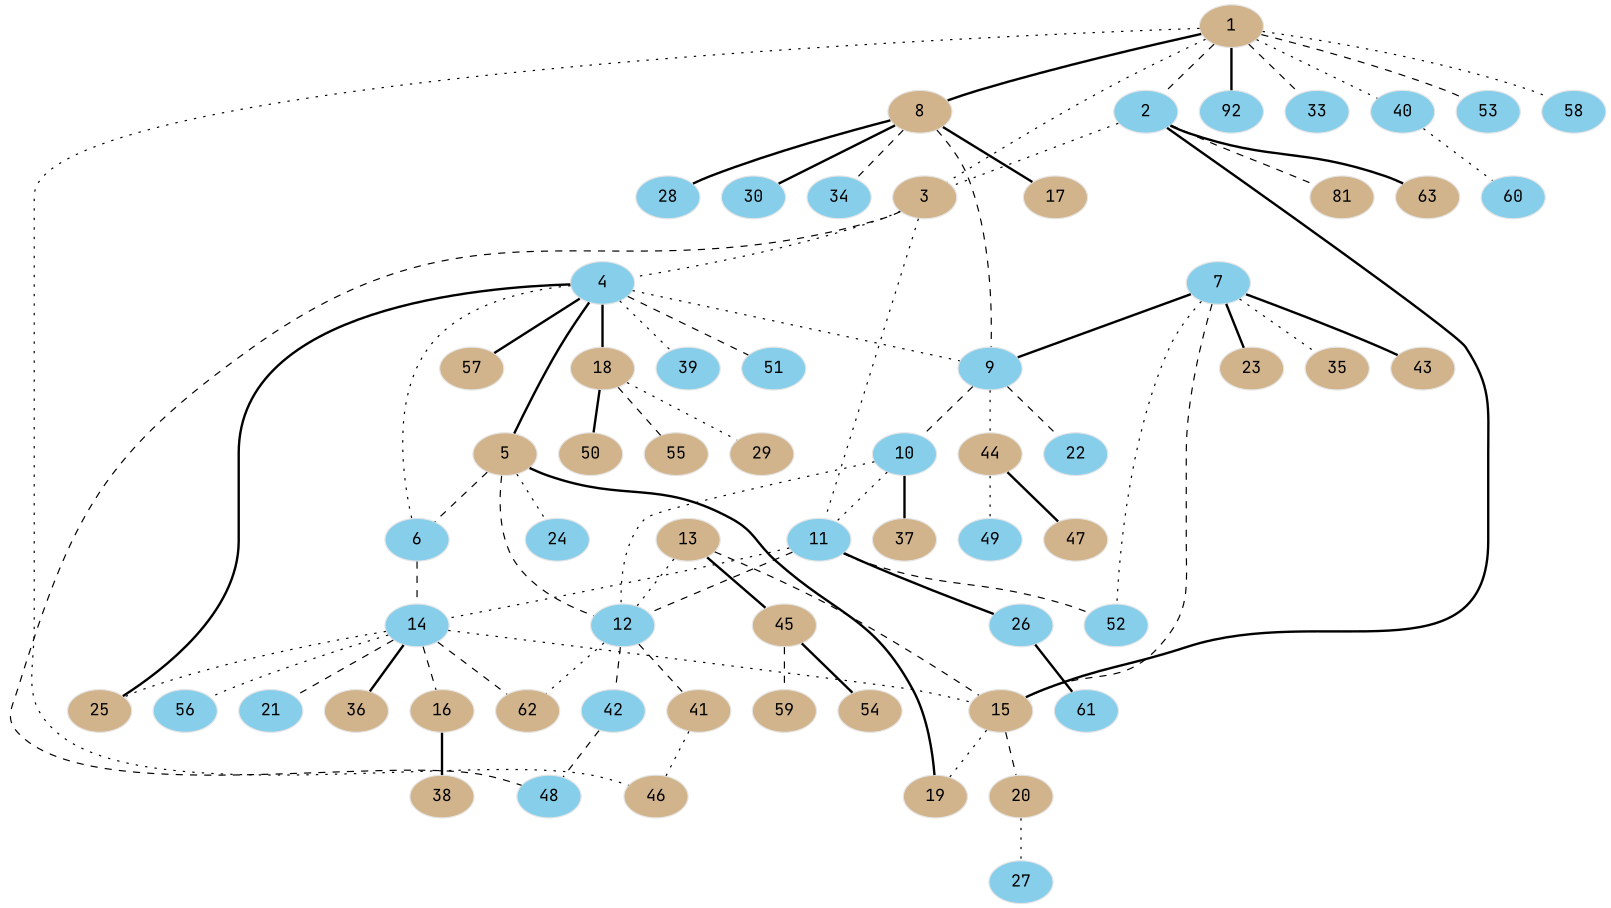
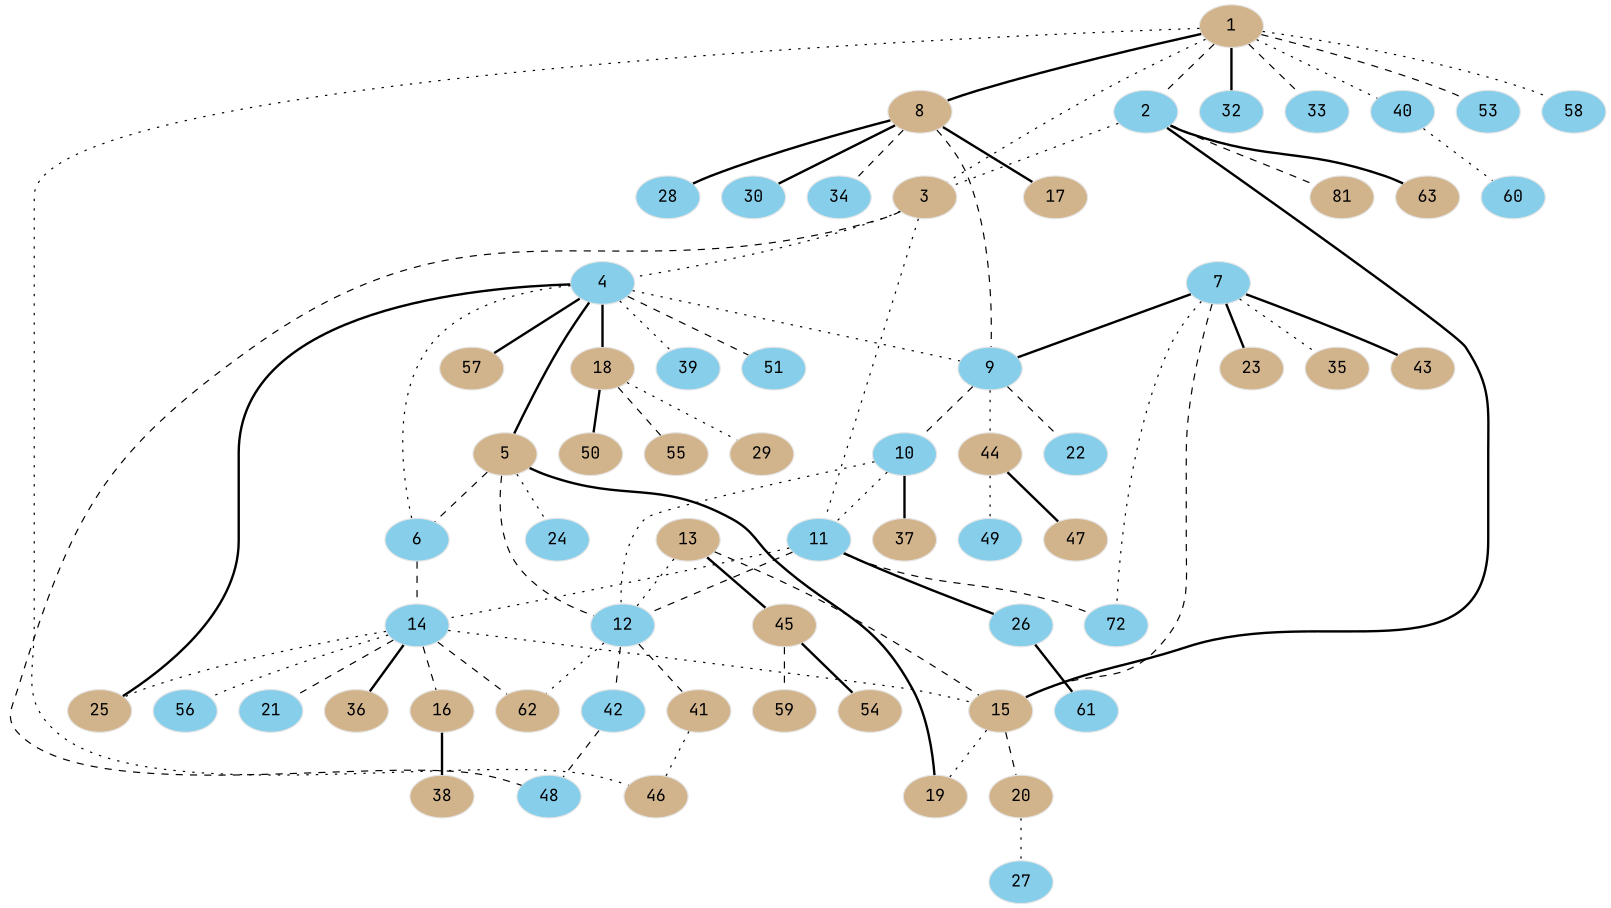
node "92": label "92" -> "32"
node "52": label "52" -> "72"
